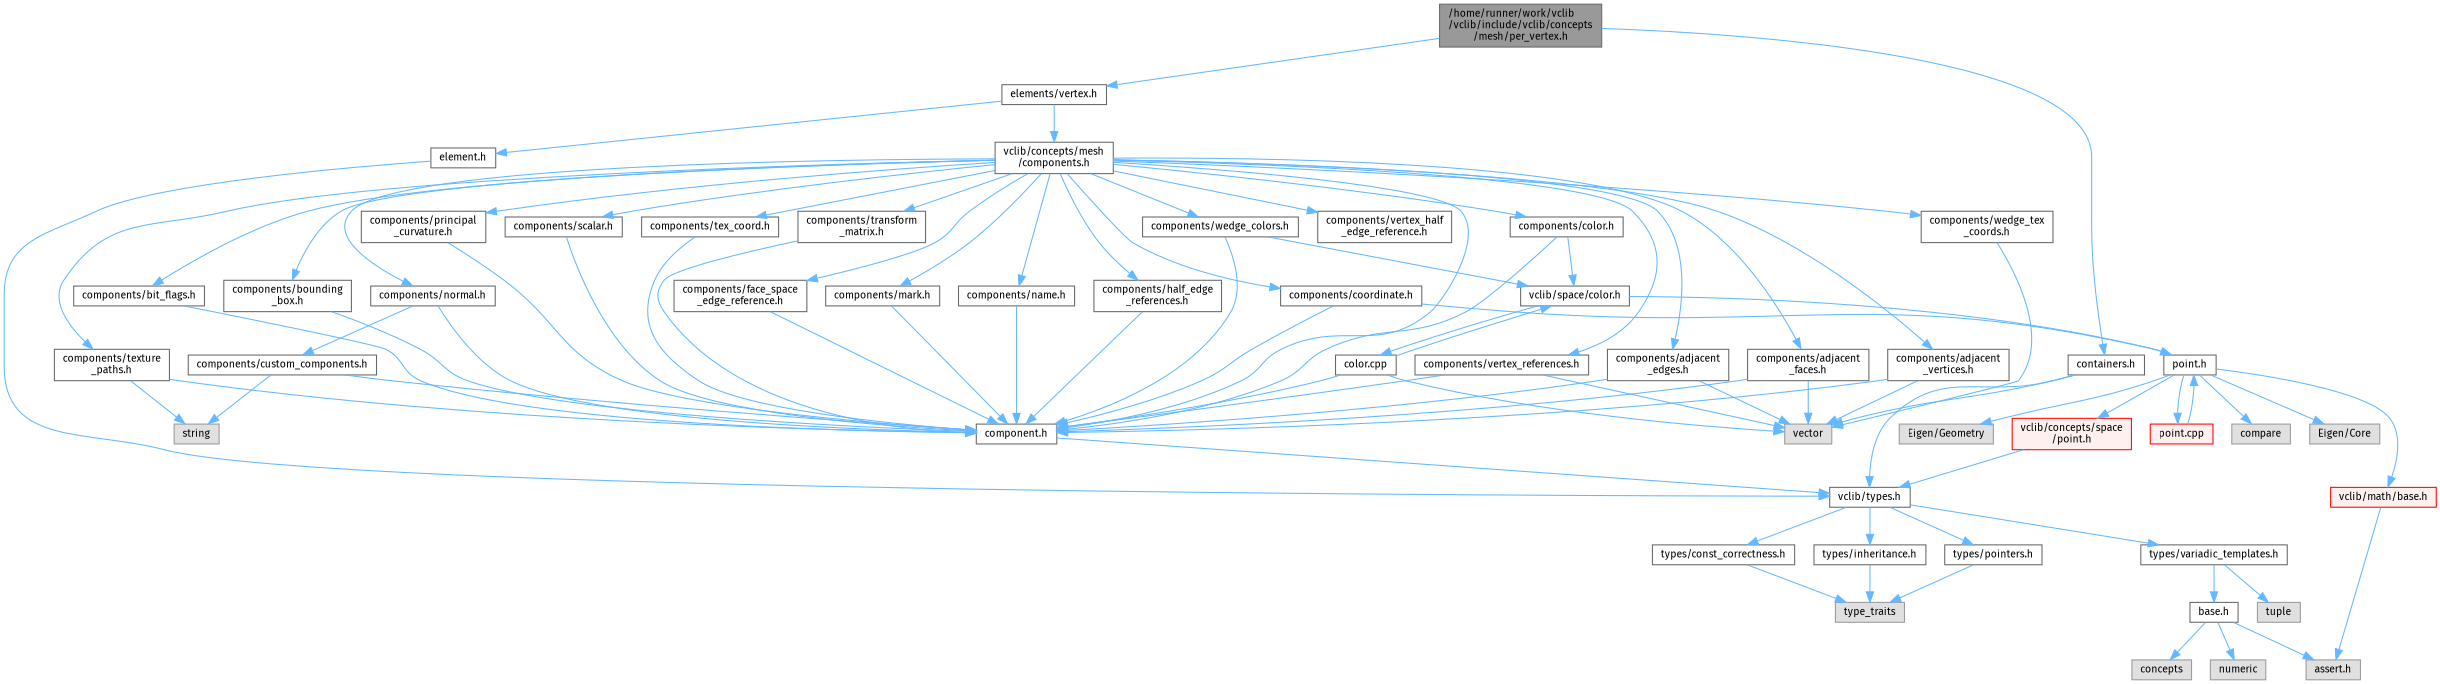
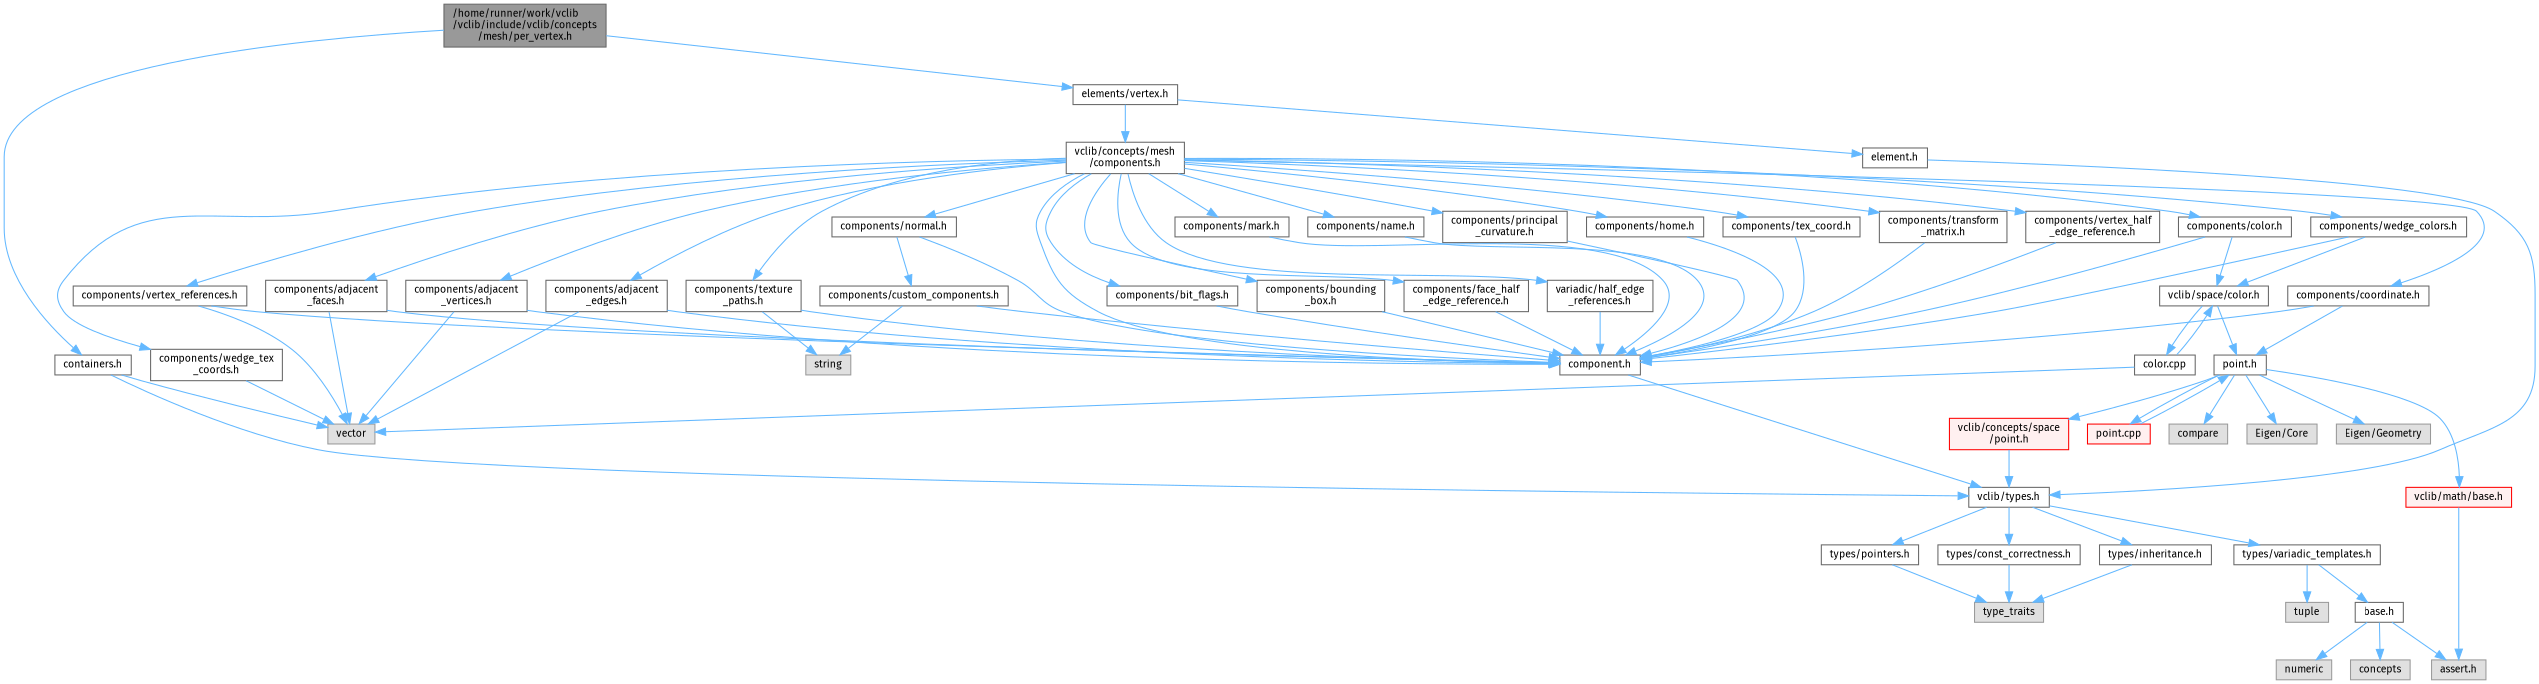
node "components/scalar.h": label "components/scalar.h" -> "components/home.h"
node "components/face_space _edge_reference.h": label "components/face_space _edge_reference.h" -> "components/face_half _edge_reference.h"
node "components/half_edge _references.h": label "components/half_edge _references.h" -> "variadic/half_edge _references.h"
edge "color.cpp" -> "component.h": now "components/vertex_half _edge_reference.h" -> "component.h"
